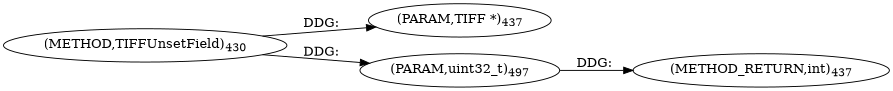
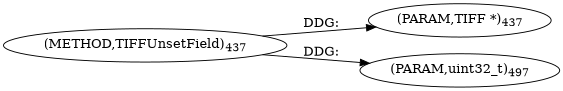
node "(METHOD,TIFFUnsetField)": text "430" -> "437"
node "(METHOD_RETURN,int)": removed
